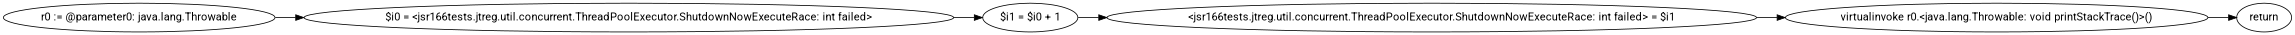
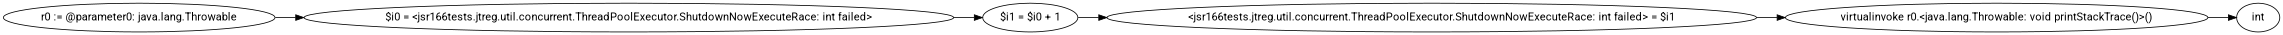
node "return": label "return" -> "int"
